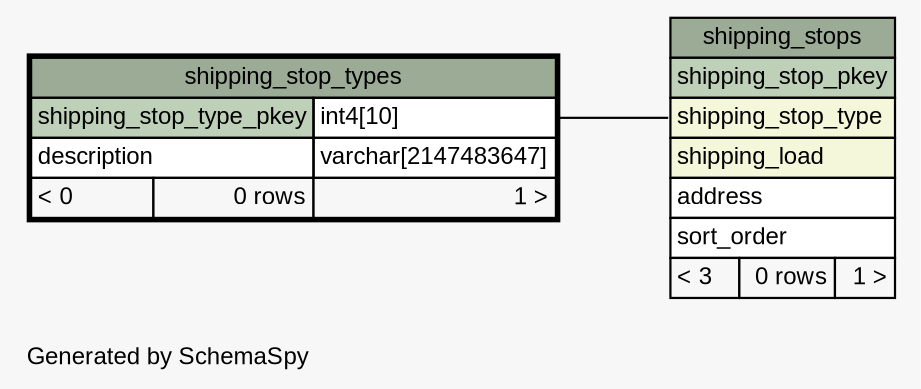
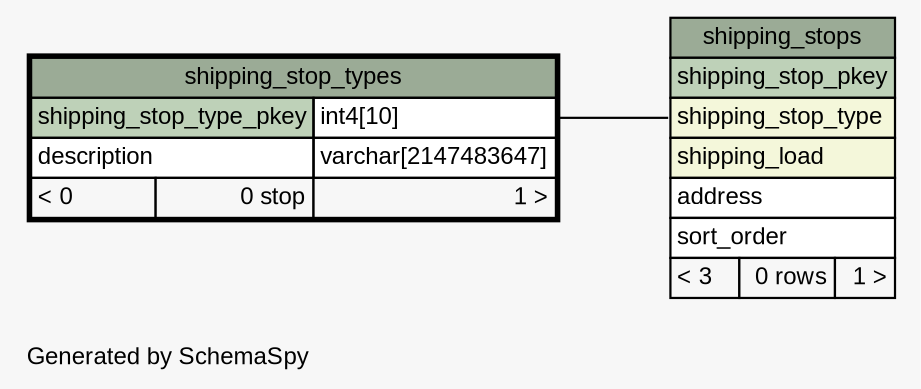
node "shipping_stop_types": text "0 rows" -> "0 stop"
